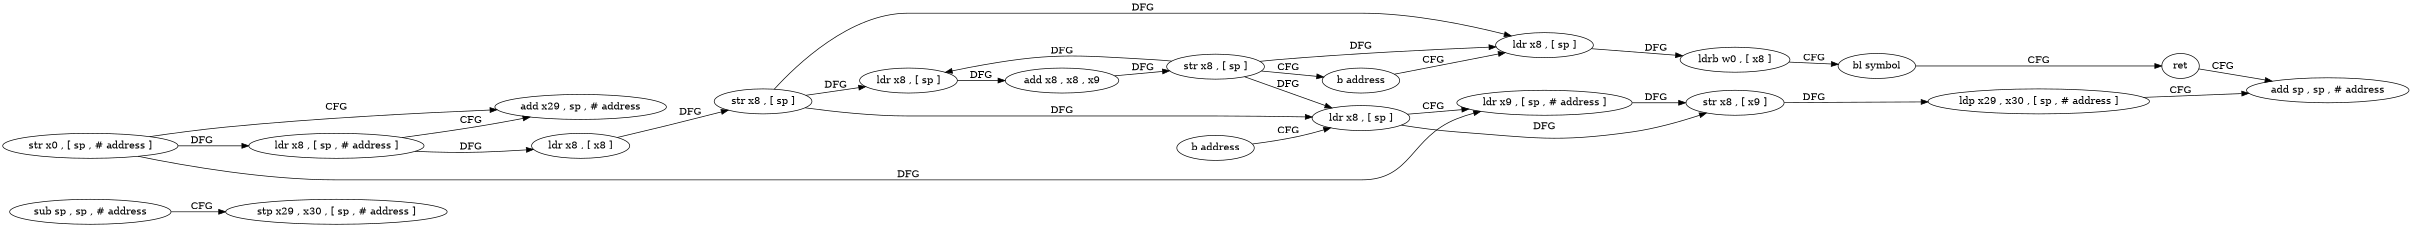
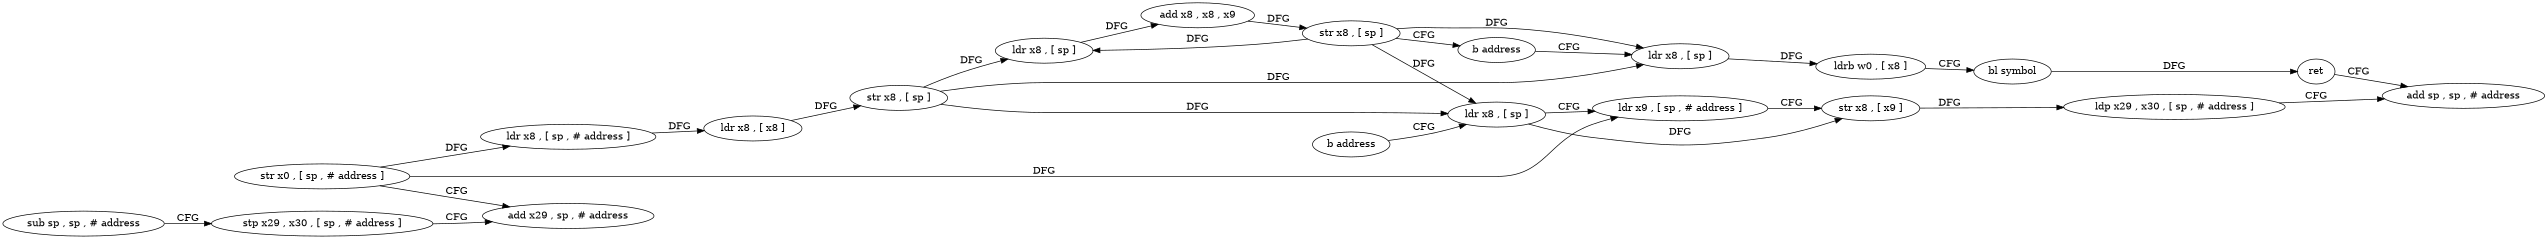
edge "bl symbol" -> "ret": label "CFG" -> "DFG"
edge "ldr x9 , [ sp , # address ]" -> "str x8 , [ x9 ]": label "DFG" -> "CFG"
edge "ldr x8 , [ sp , # address ]" -> "add x29 , sp , # address": now "stp x29 , x30 , [ sp , # address ]" -> "add x29 , sp , # address"
